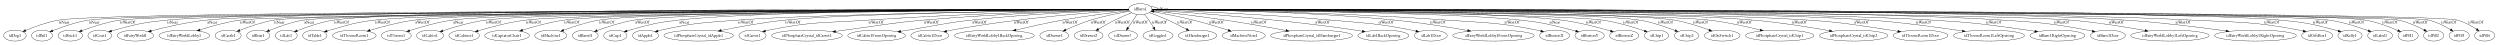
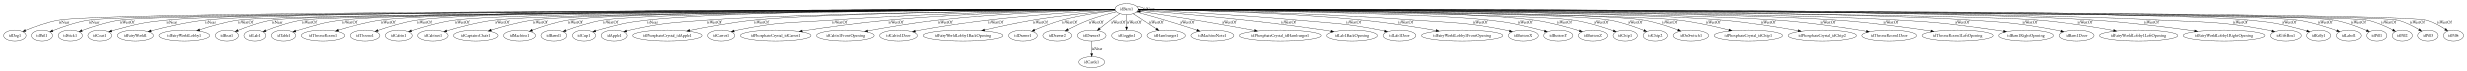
edge "idBarn1" -> "idCastle1": now "idDrawer3" -> "idCastle1"
edge "idBarn1" -> "idThrone1": label "isNear" -> "isWestOf"
edge "idBarn1" -> "idButtonY": label "isNear" -> "isWestOf"
